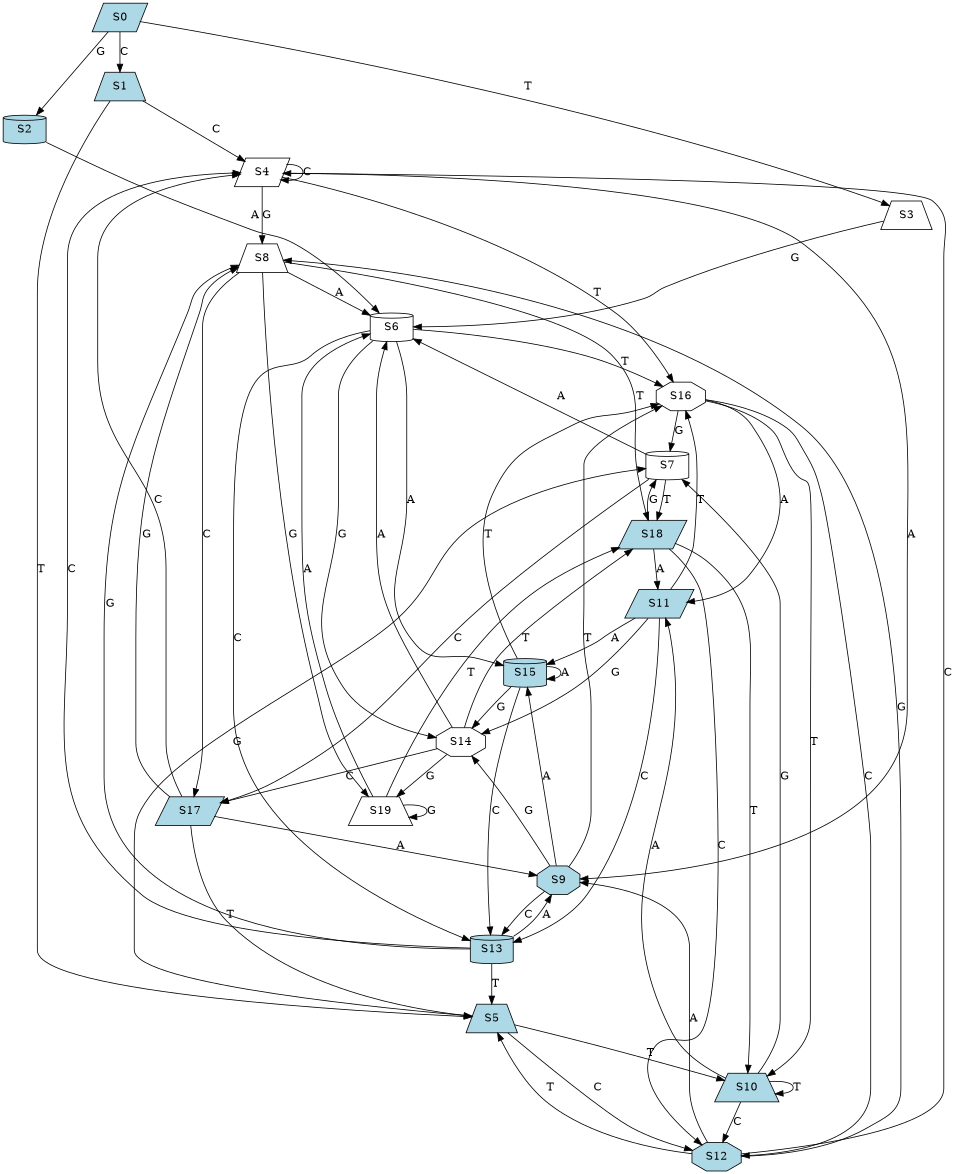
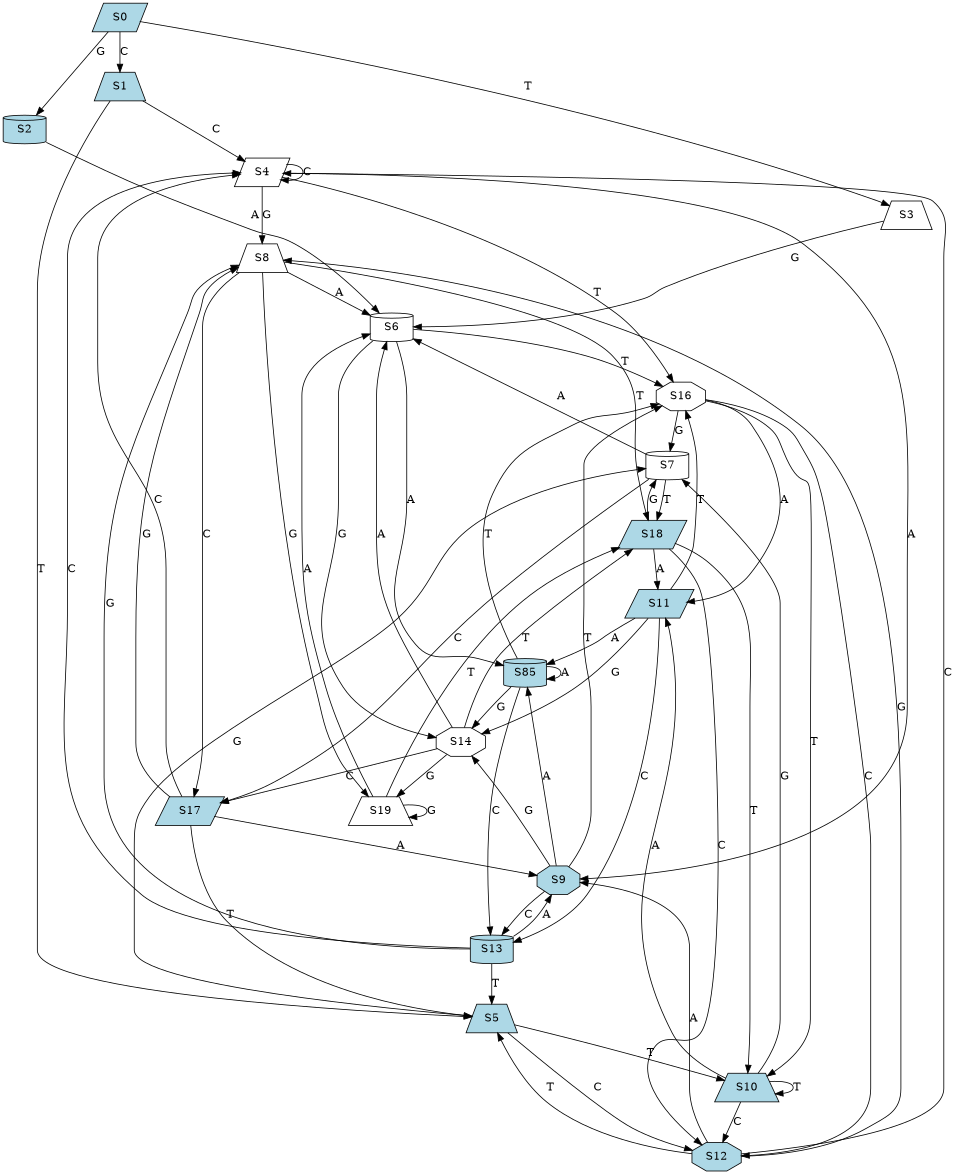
edge "S6" -> "S13": removed, label "C"
node "S15": label "S15" -> "S85"
